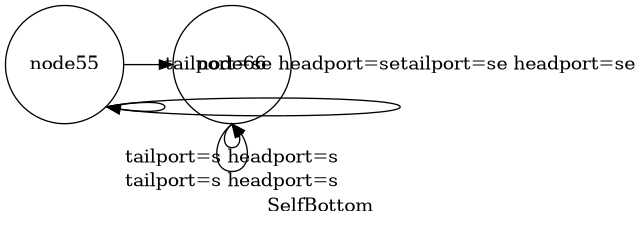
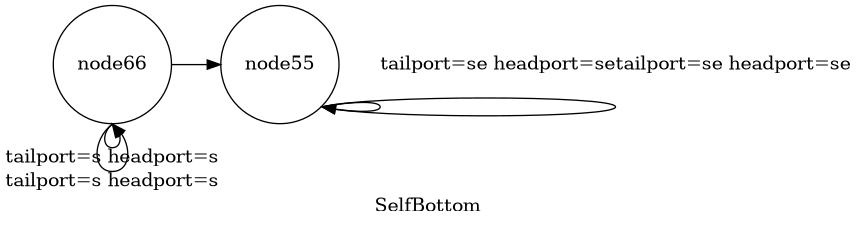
edge "node55" -> "node66": reversed
